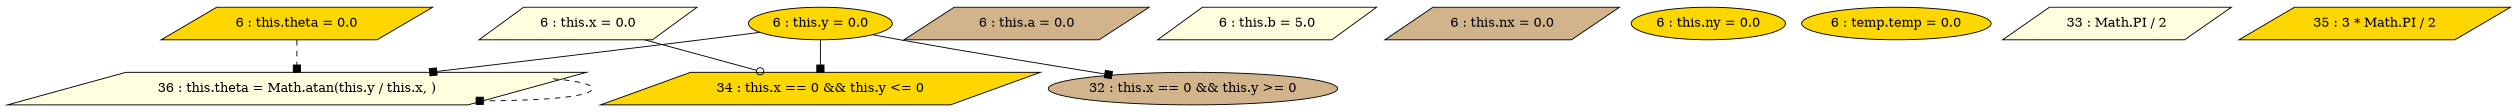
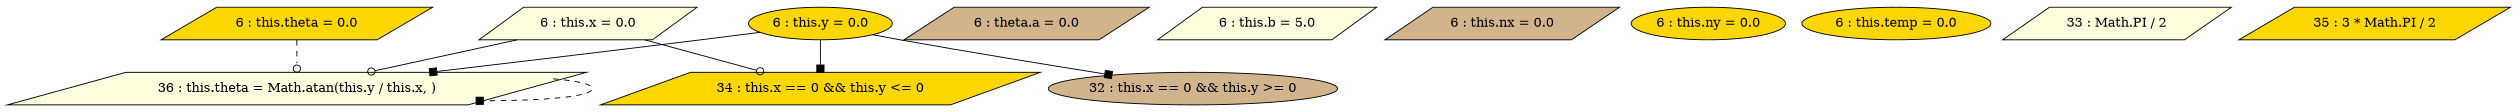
node "6 : this.a = 0.0": label "6 : this.a = 0.0" -> "6 : theta.a = 0.0"
node "6 : temp.temp = 0.0": label "6 : temp.temp = 0.0" -> "6 : this.temp = 0.0"
edge "6 : this.theta = 0.0" -> "36 : this.theta = Math.atan(this.y / this.x, )": arrowhead box -> odot
edge "6 : this.x = 0.0" -> "36 : this.theta = Math.atan(this.y / this.x, )": added
